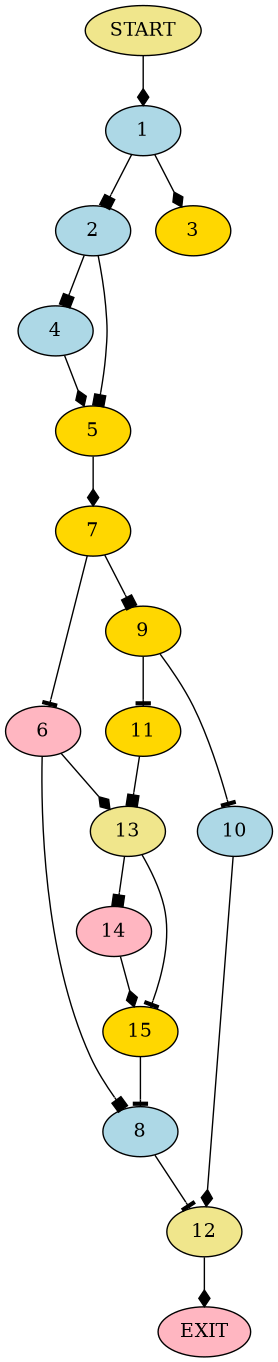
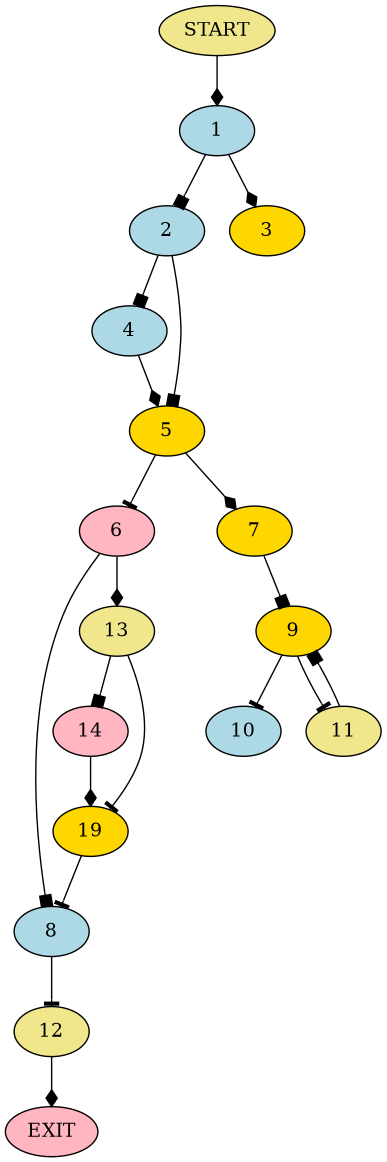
edge "7" -> "6": now "5" -> "6"
node "11": fillcolor gold -> khaki
edge "11" -> "13": now "11" -> "9"
edge "10" -> "12": removed
node "15": label "15" -> "19"
